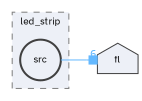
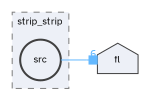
cluster "led_strip": label "led_strip" -> "strip_strip"
